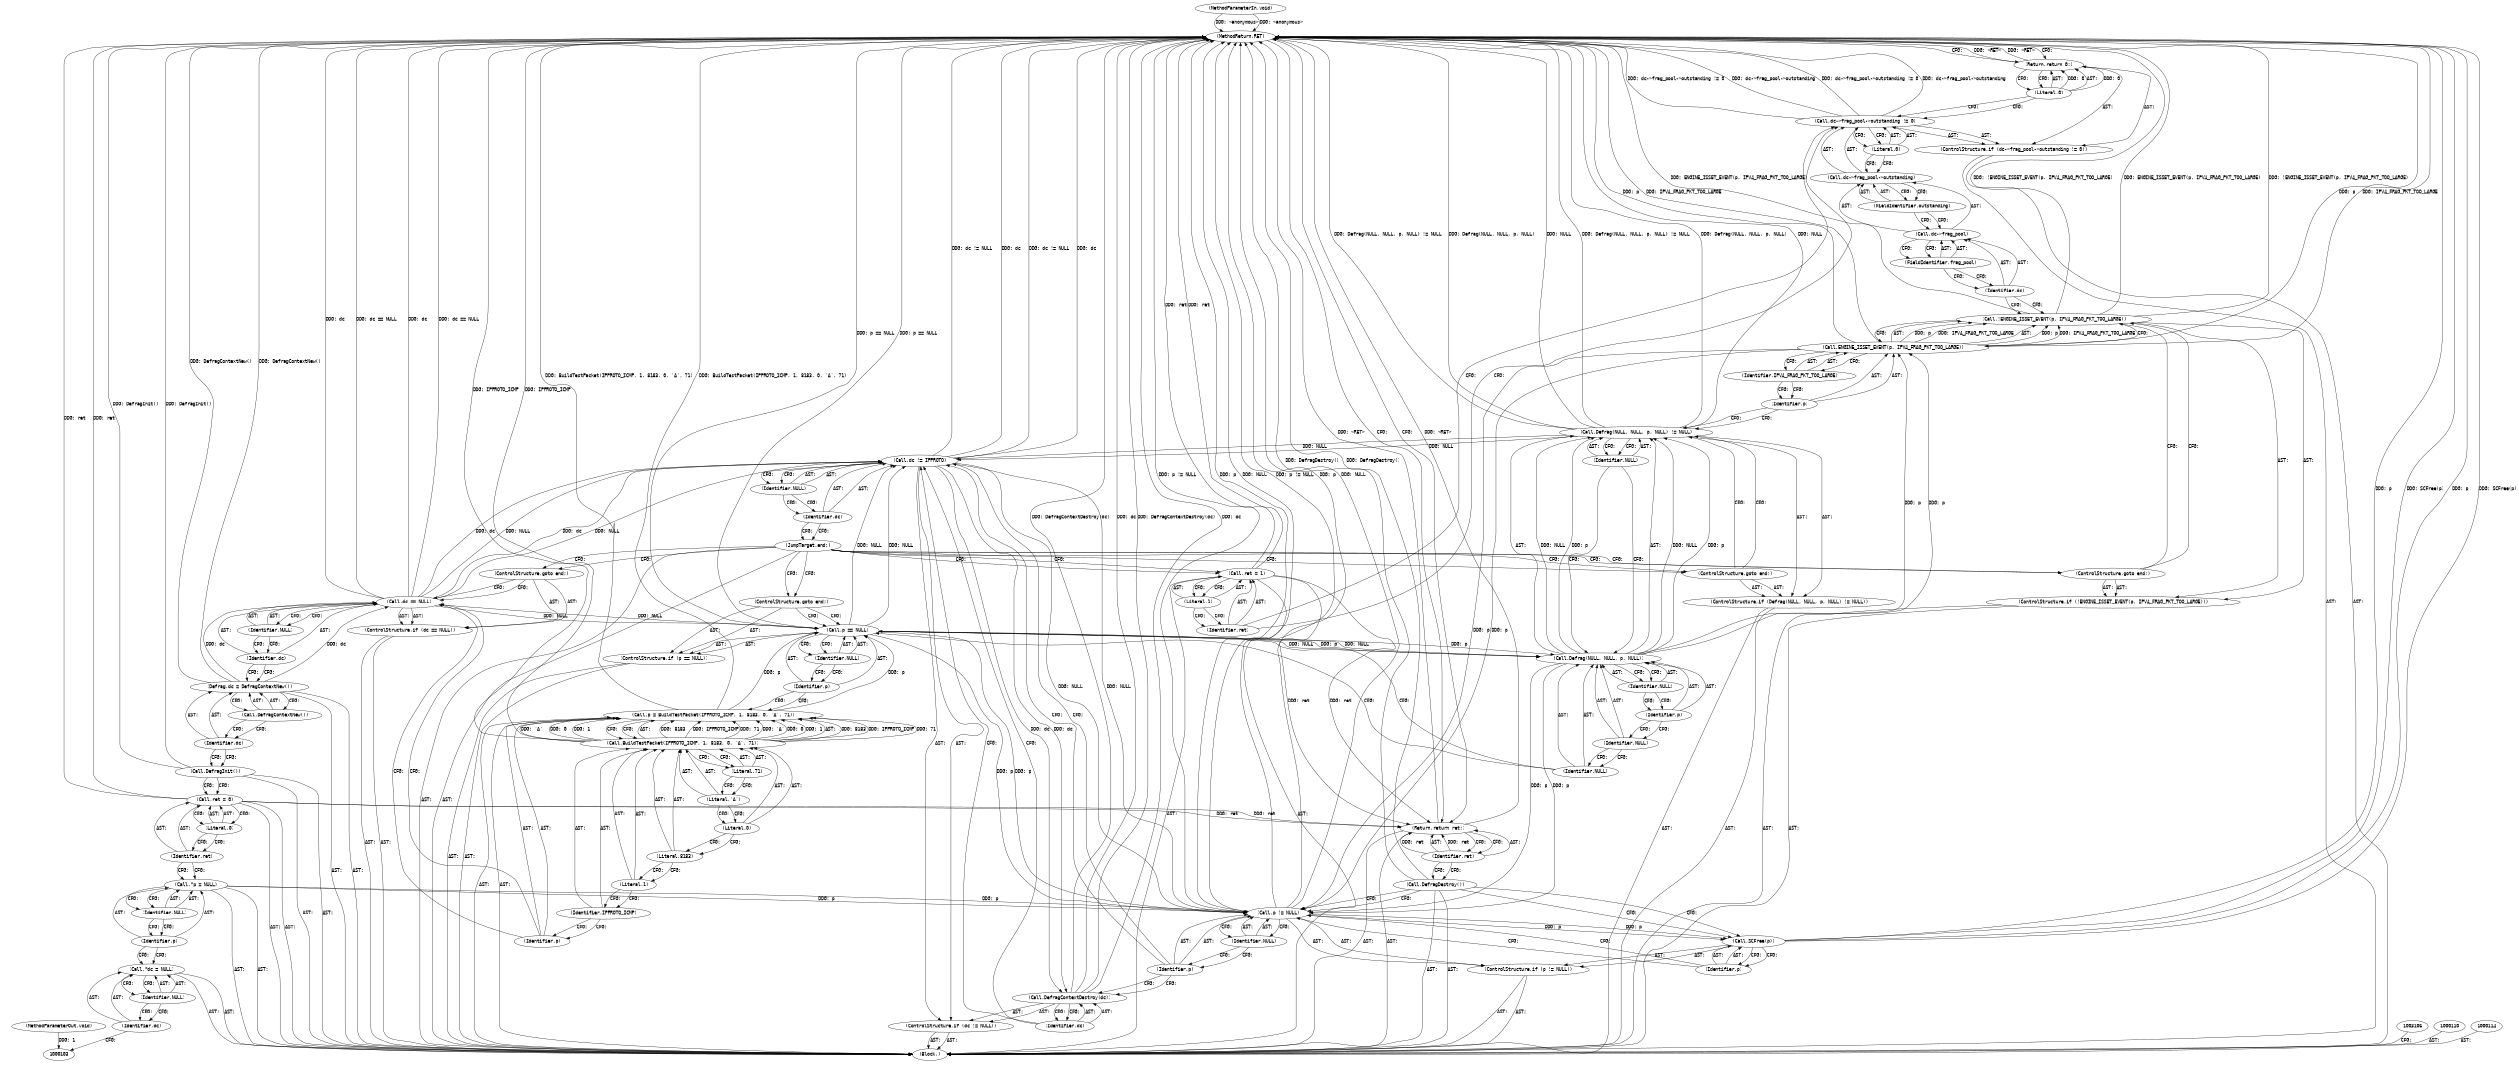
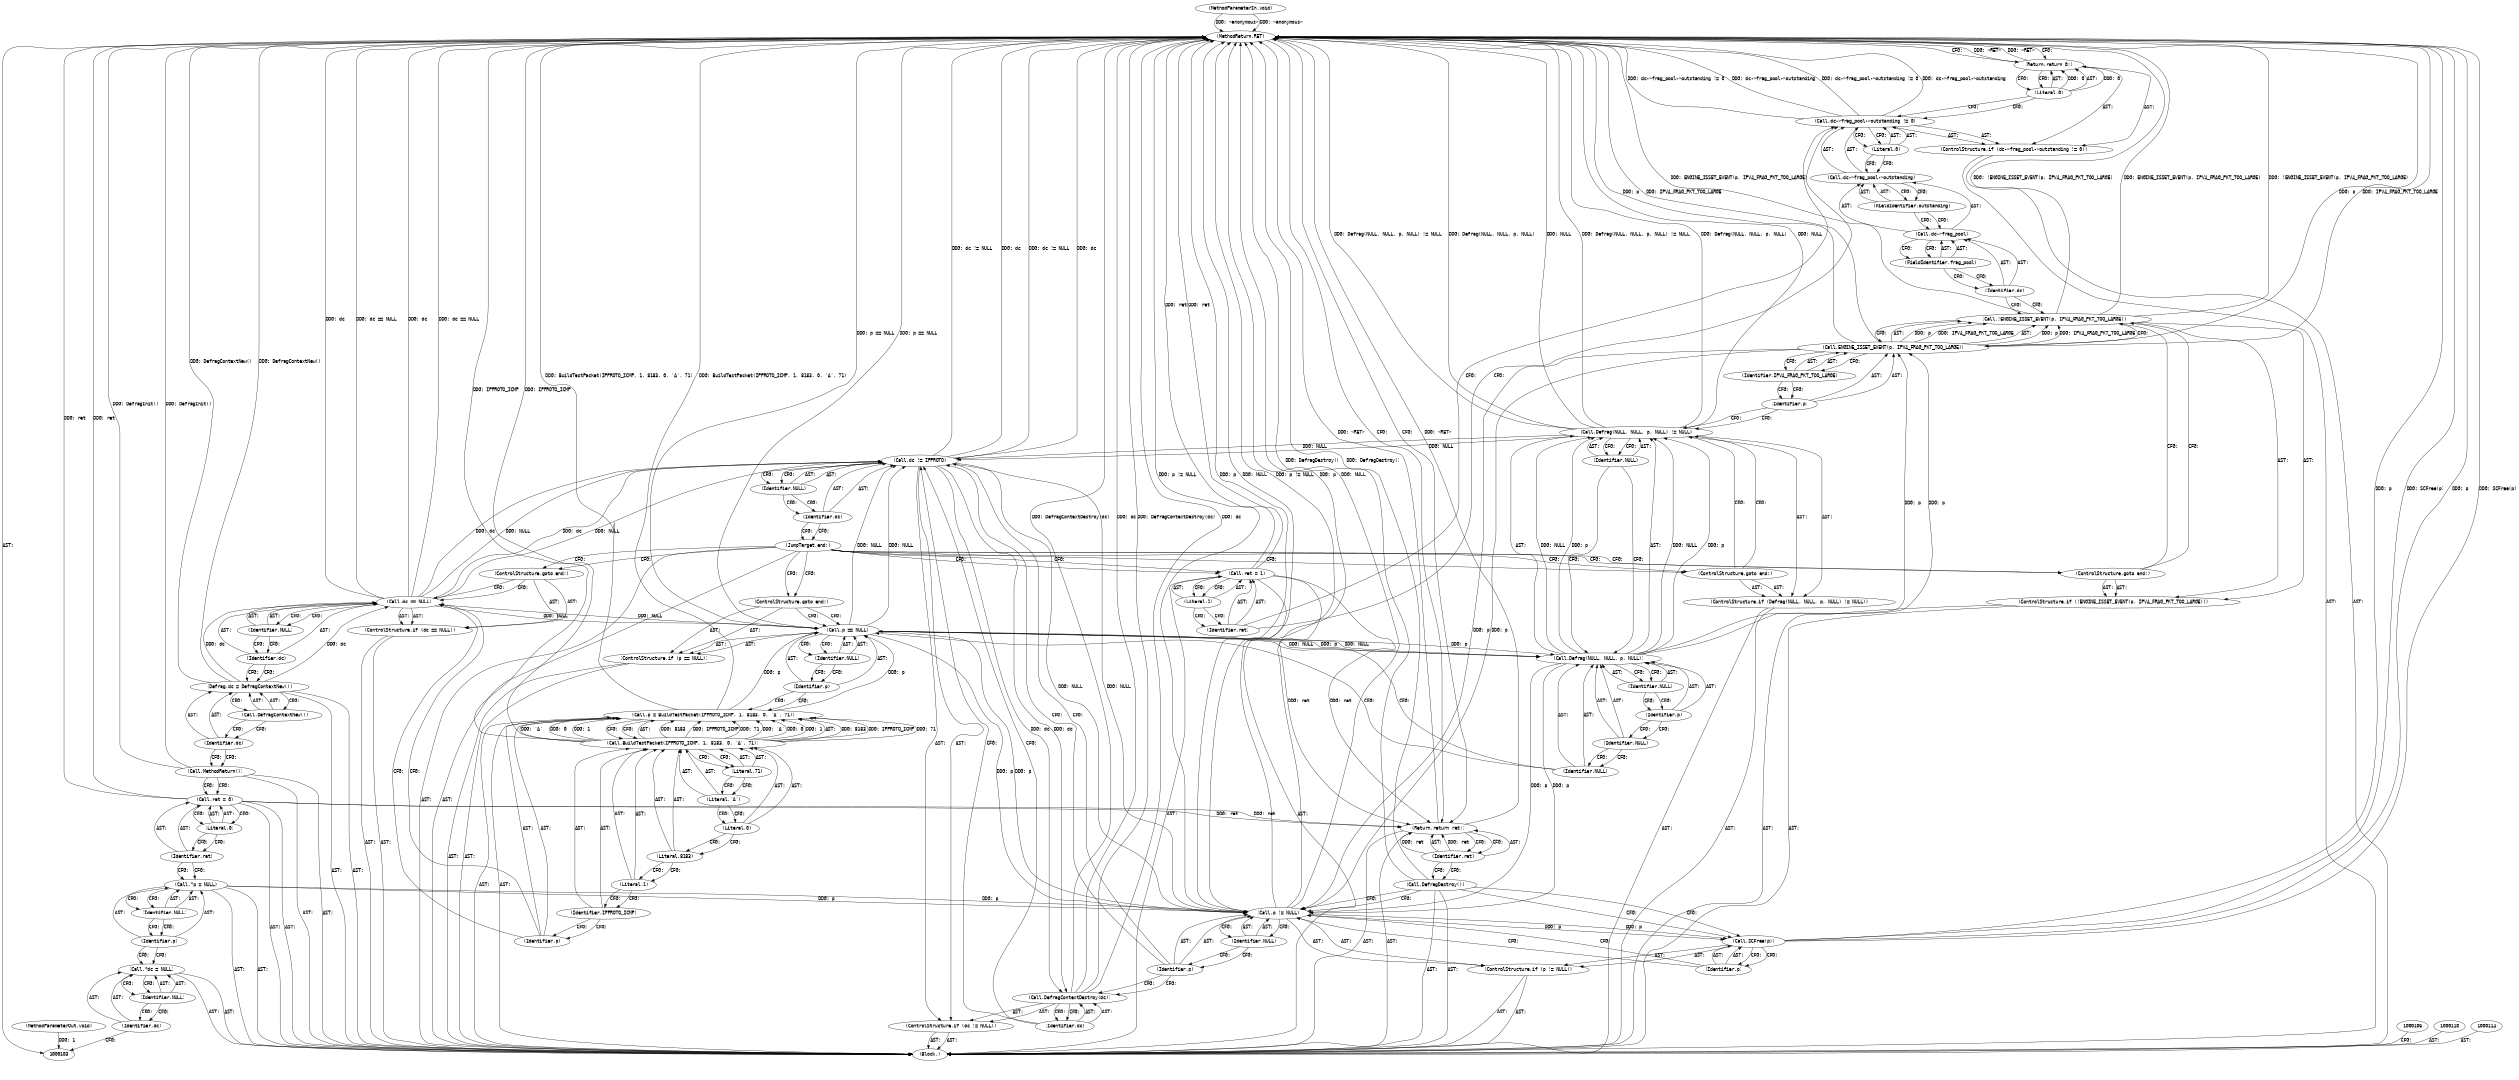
edge "(MethodReturn,RET)" -> "1000103": added, label "AST:"
node "(Call,DefragInit())": label "(Call,DefragInit())" -> "(Call,MethodReturn())"
node "1003106": label "1003106" -> "1000106"
